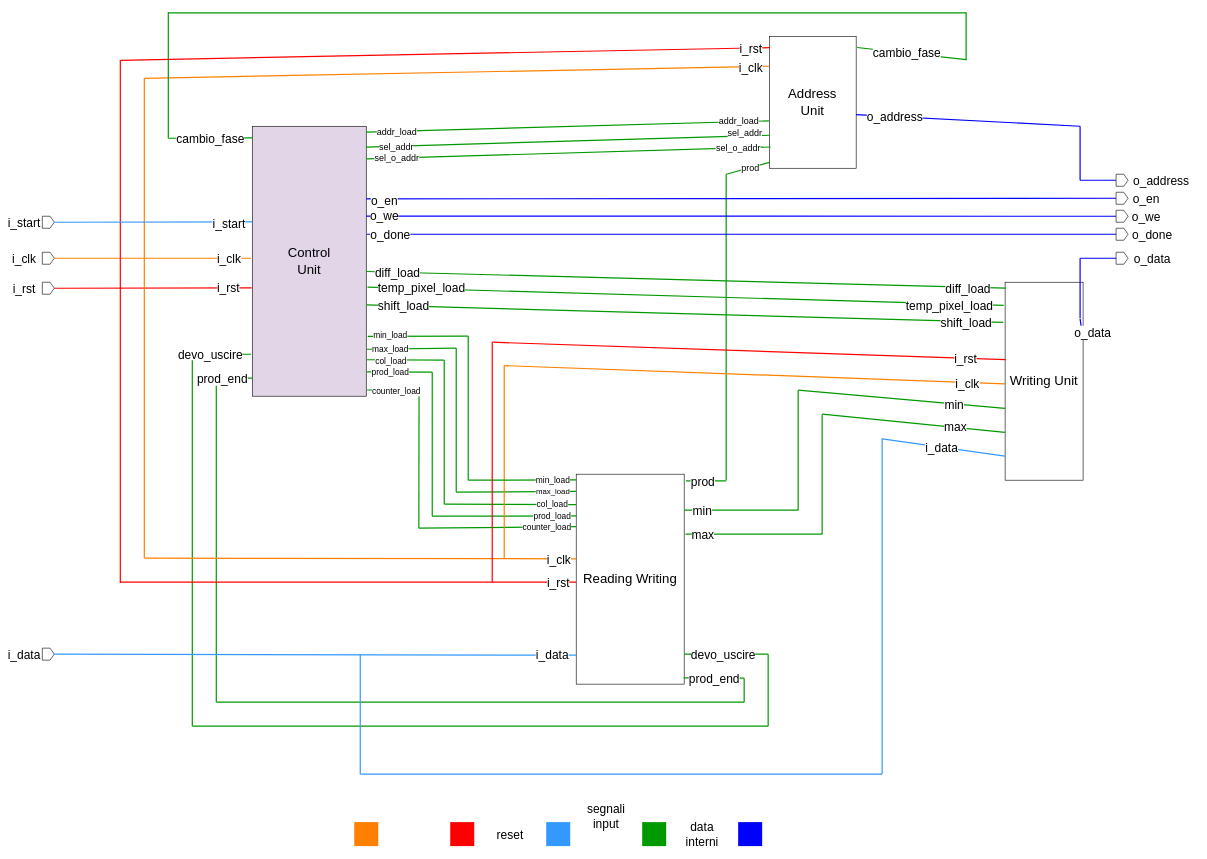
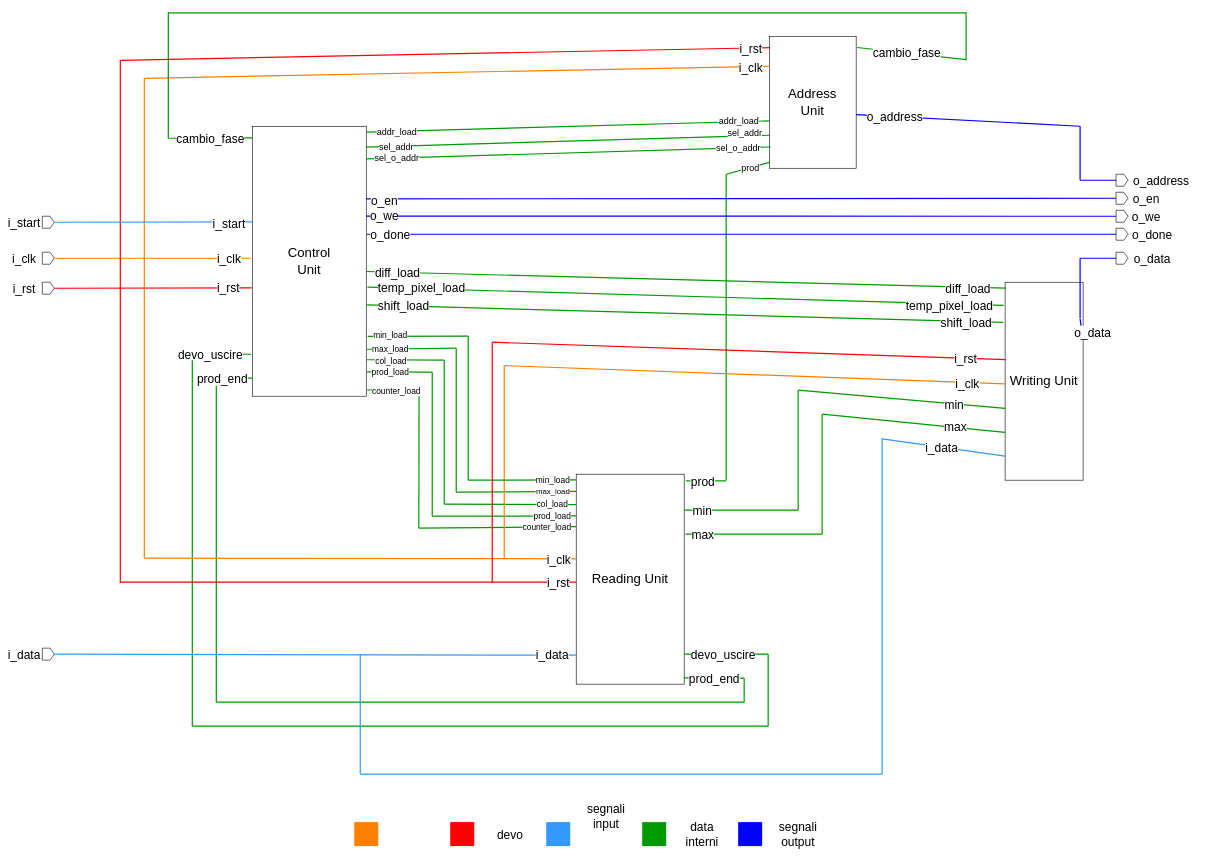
node "Control Unit": fillcolor #e1d5e7 -> #ffffff
node "Reading Writing": label "Reading Writing" -> "Reading Unit"
node "reset": label "reset" -> "devo"
node "segnali output": added
